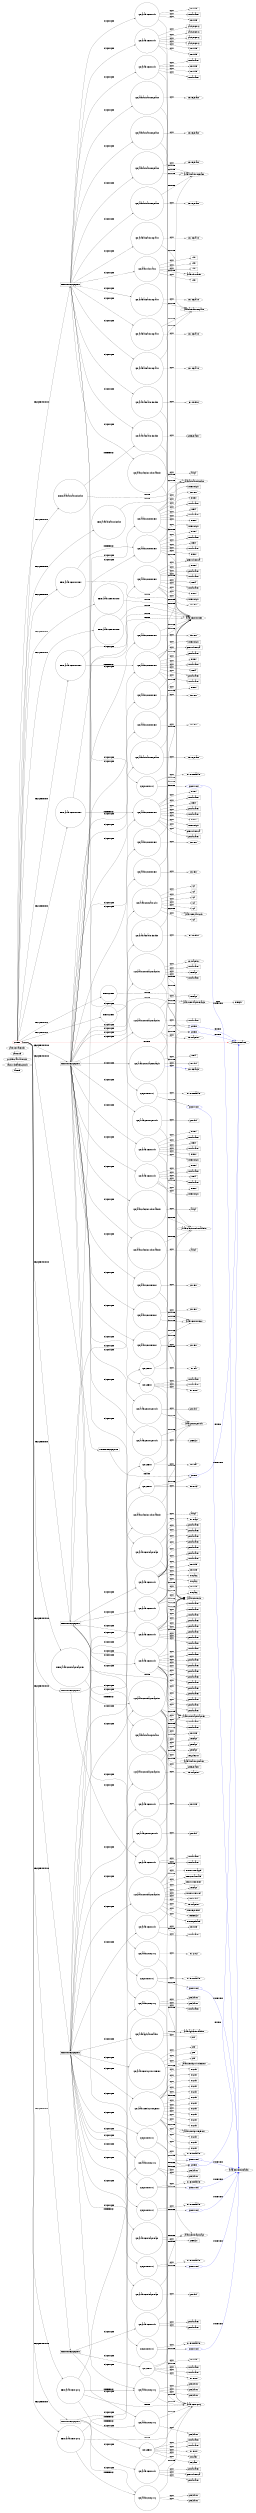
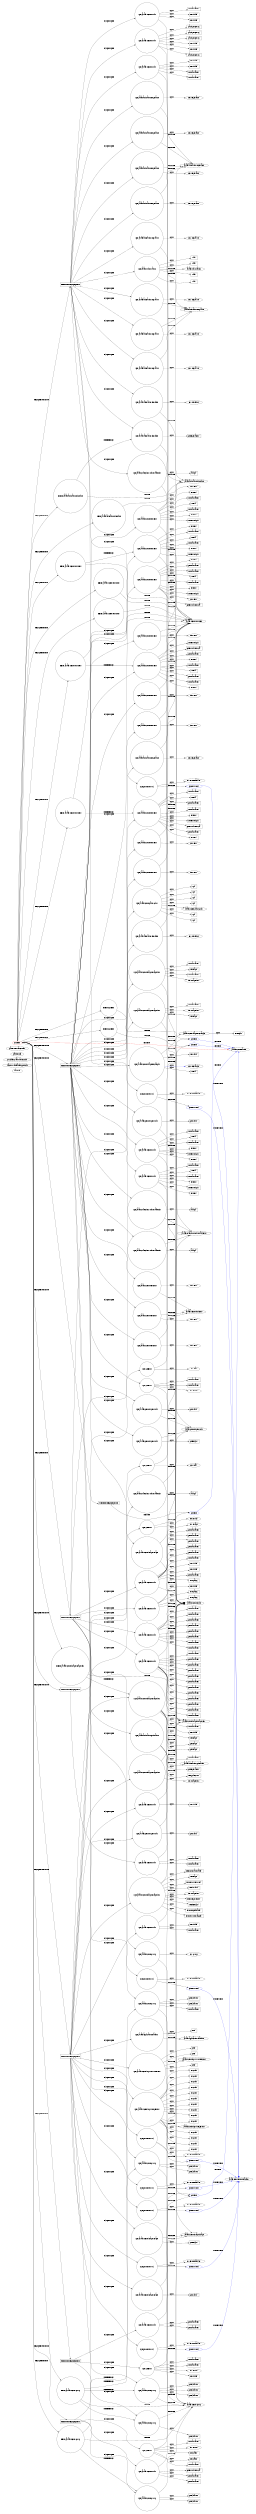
node "setOnMousePressed()": removed
